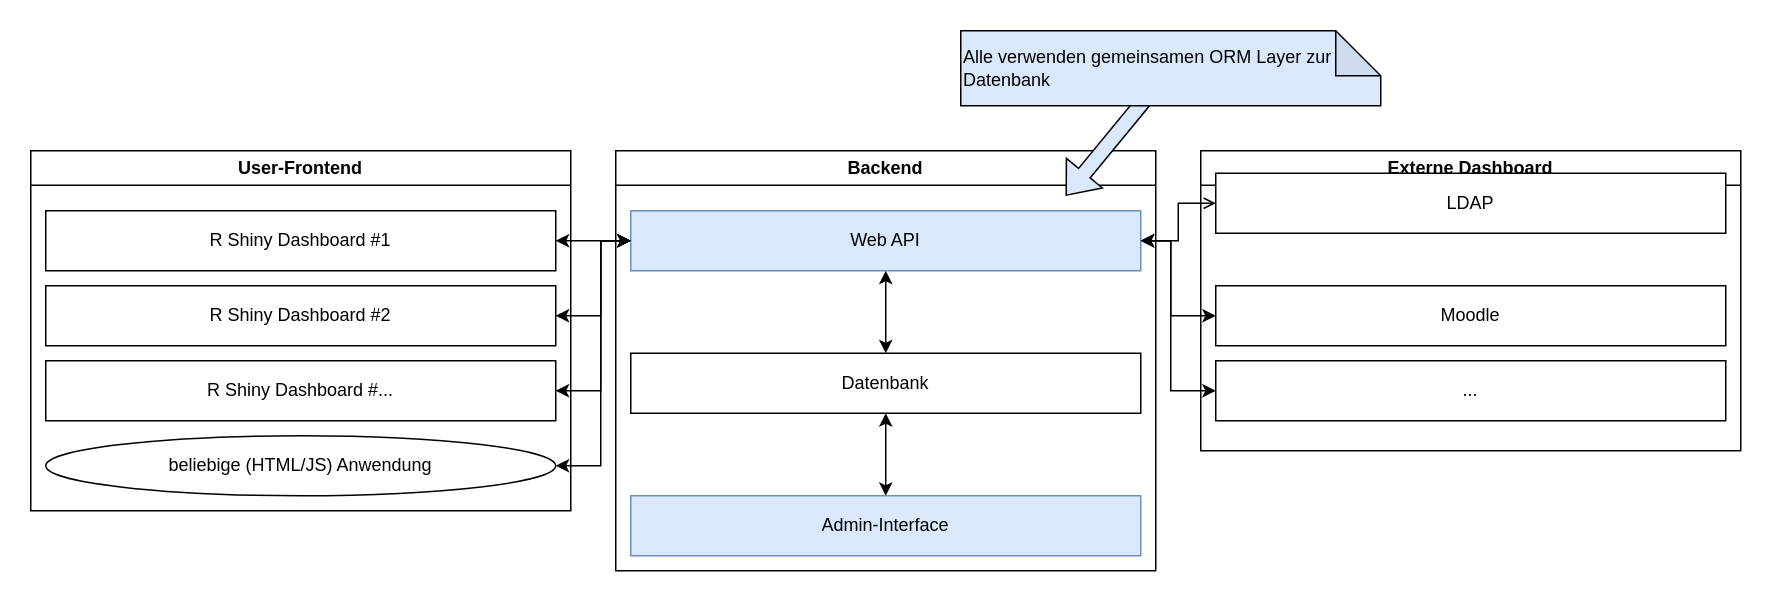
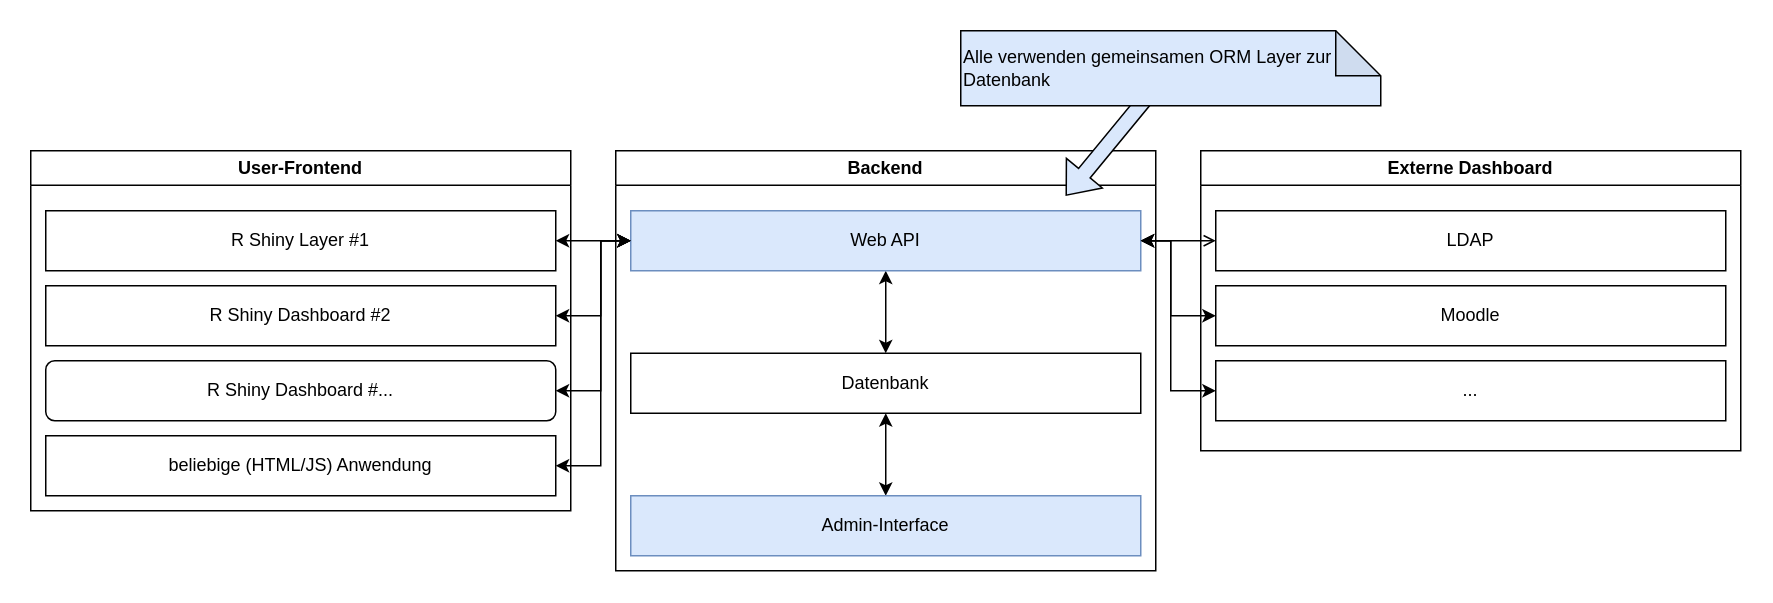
node "LDAP": moved (1471, 203) -> (1471, 241)
node "R Shiny Dashboard #1": label "R Shiny Dashboard #1" -> "R Shiny Layer #1"
node "R Shiny Dashboard #...": shape rectangle -> rounded rectangle
node "beliebige (HTML/JS) Anwendung": shape ellipse -> rectangle
